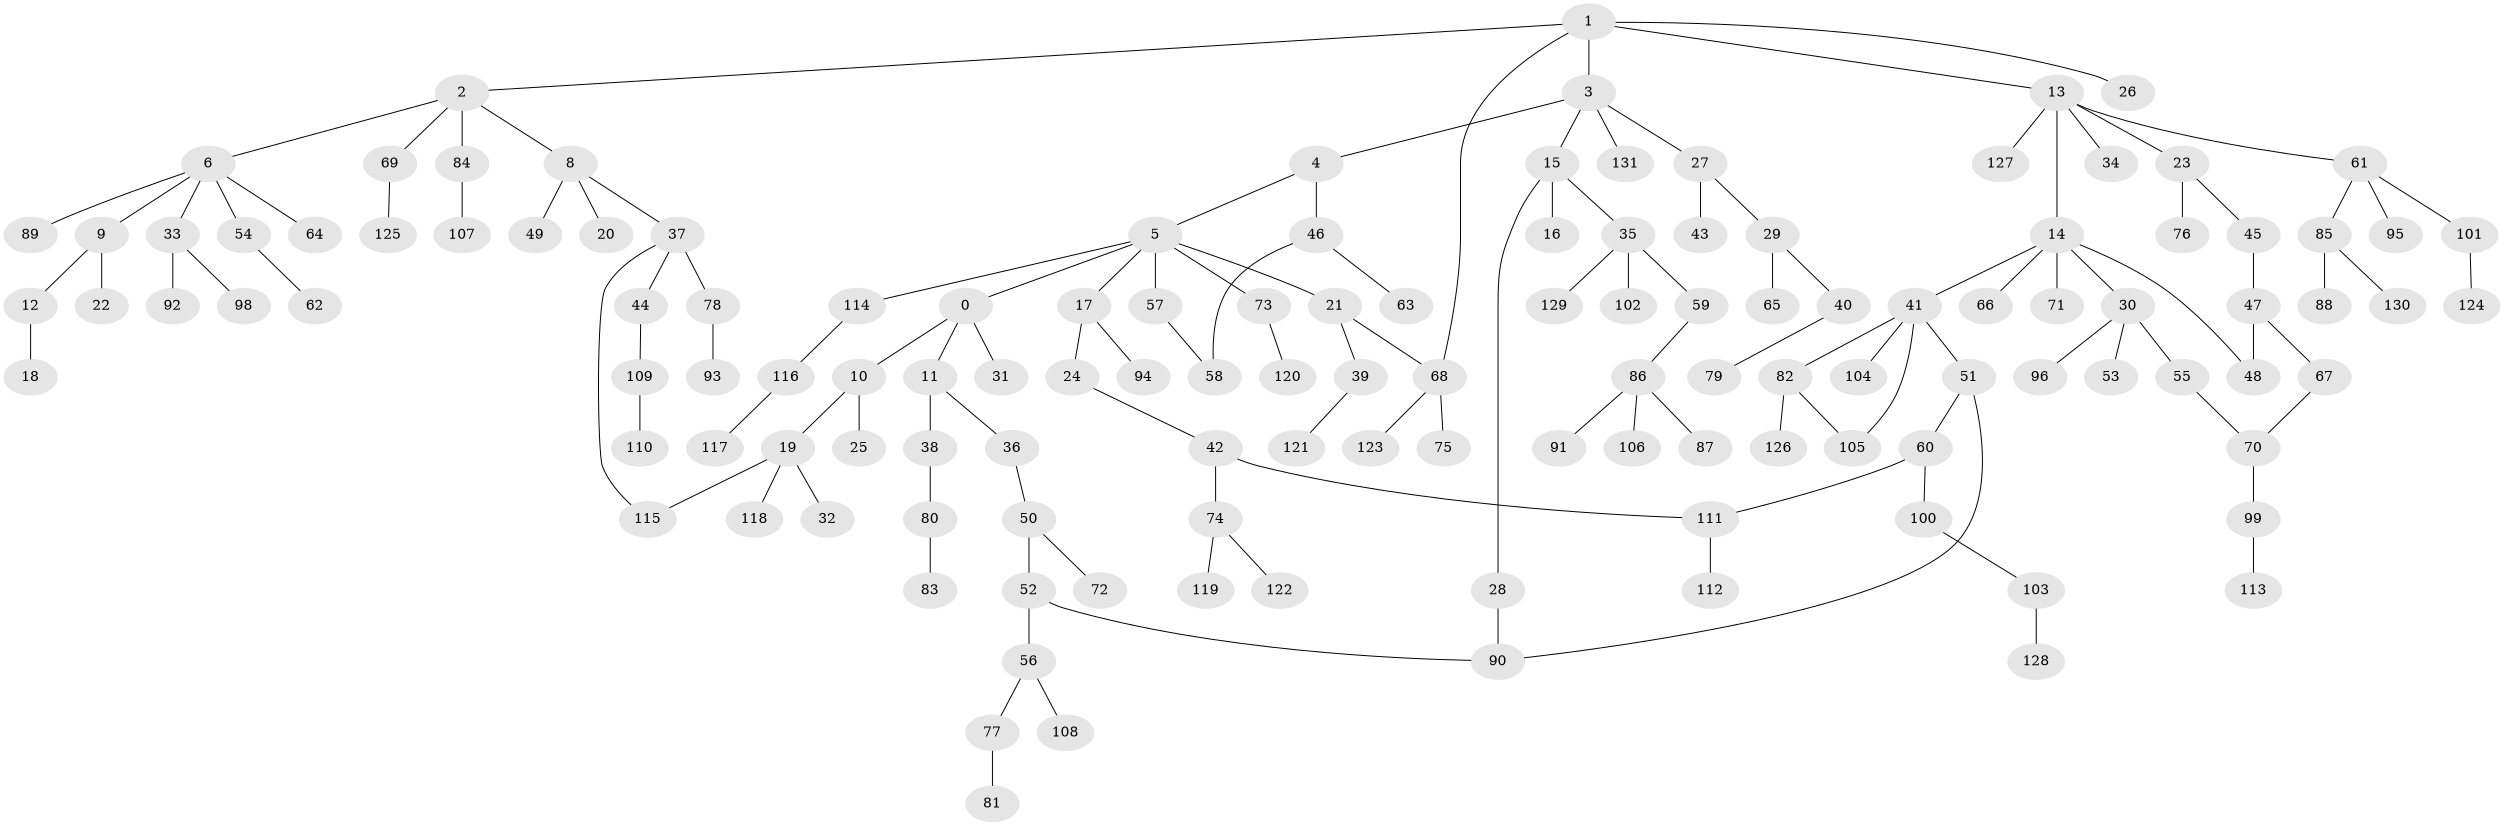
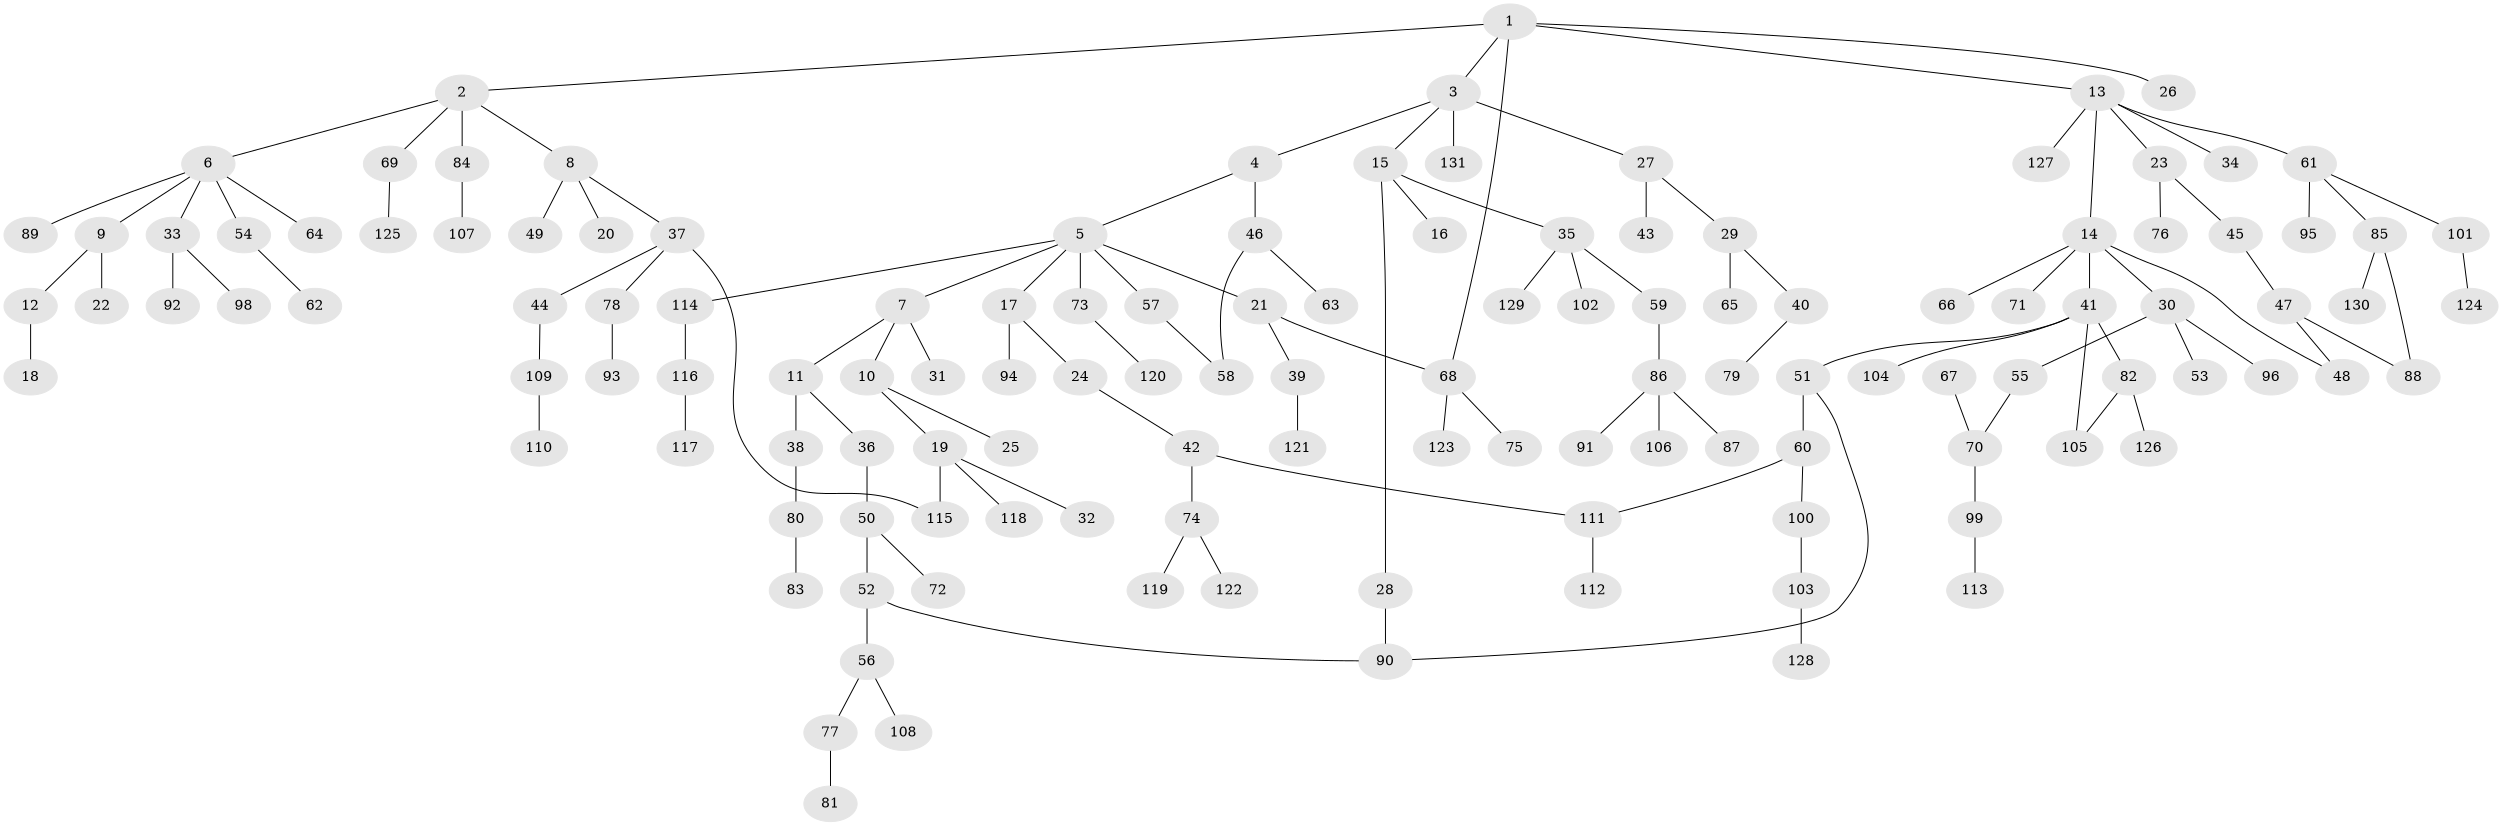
node "0": label "0" -> "7"
edge "47" -- "67": now "47" -- "88"
